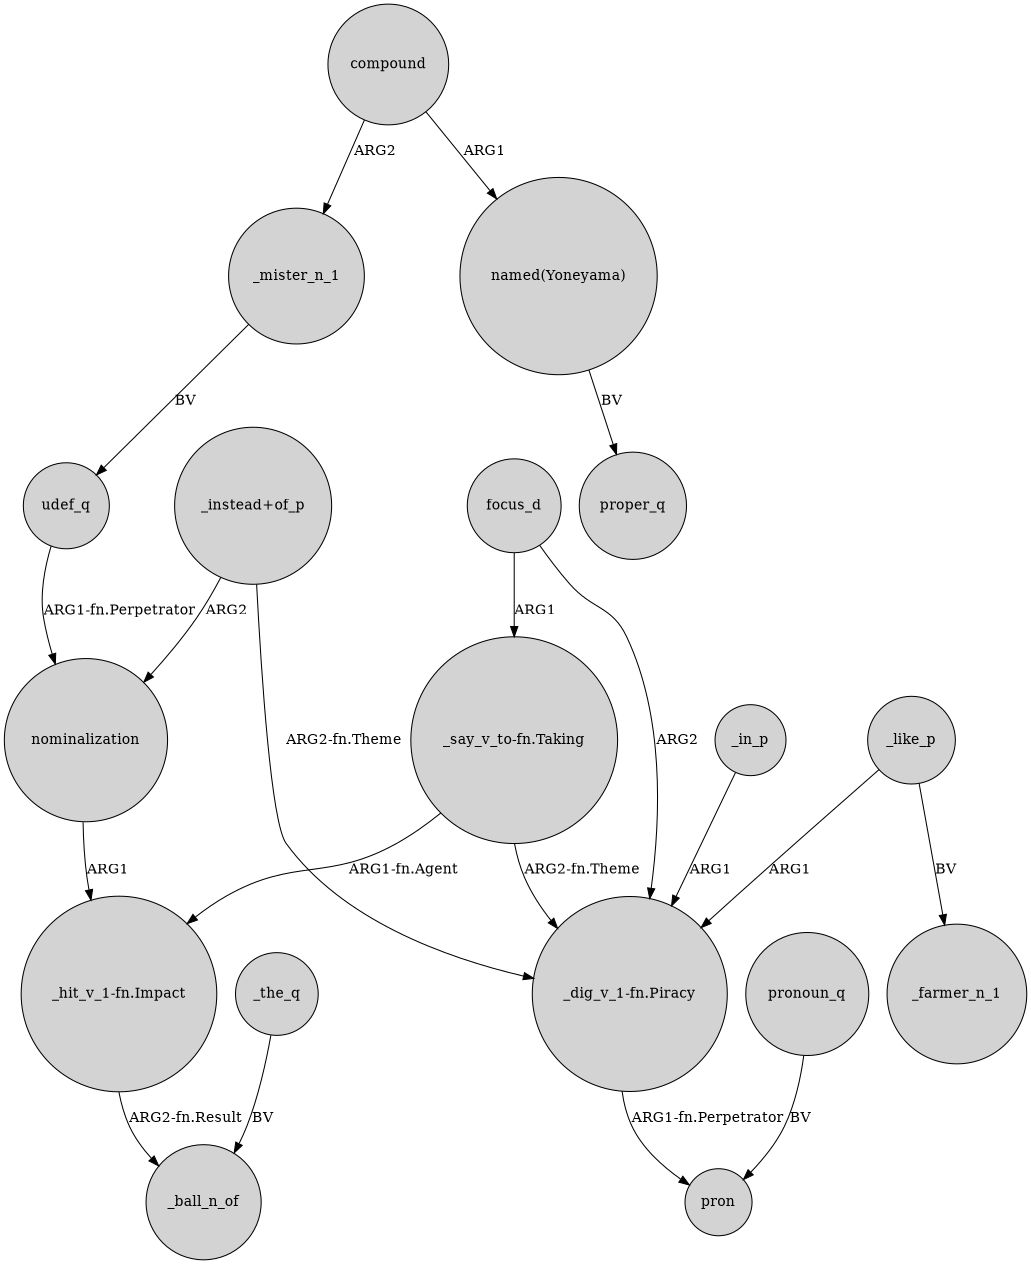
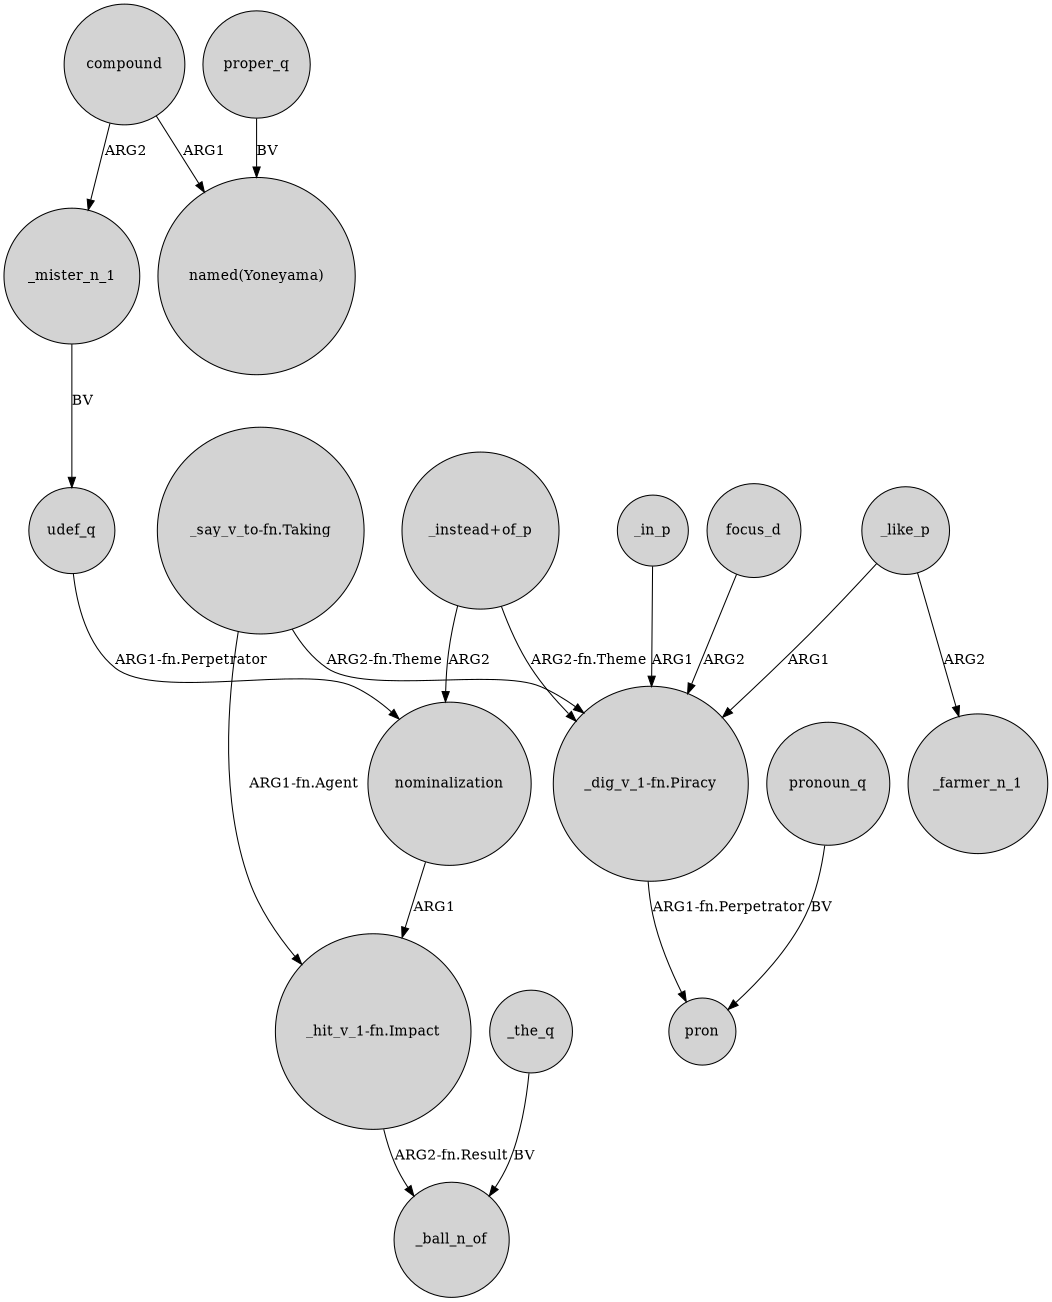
edge "named(Yoneyama)" -> "proper_q": reversed
edge "focus_d" -> "_say_v_to-fn.Taking": removed, label "ARG1"
edge "_like_p" -> "_farmer_n_1": label "BV" -> "ARG2"
